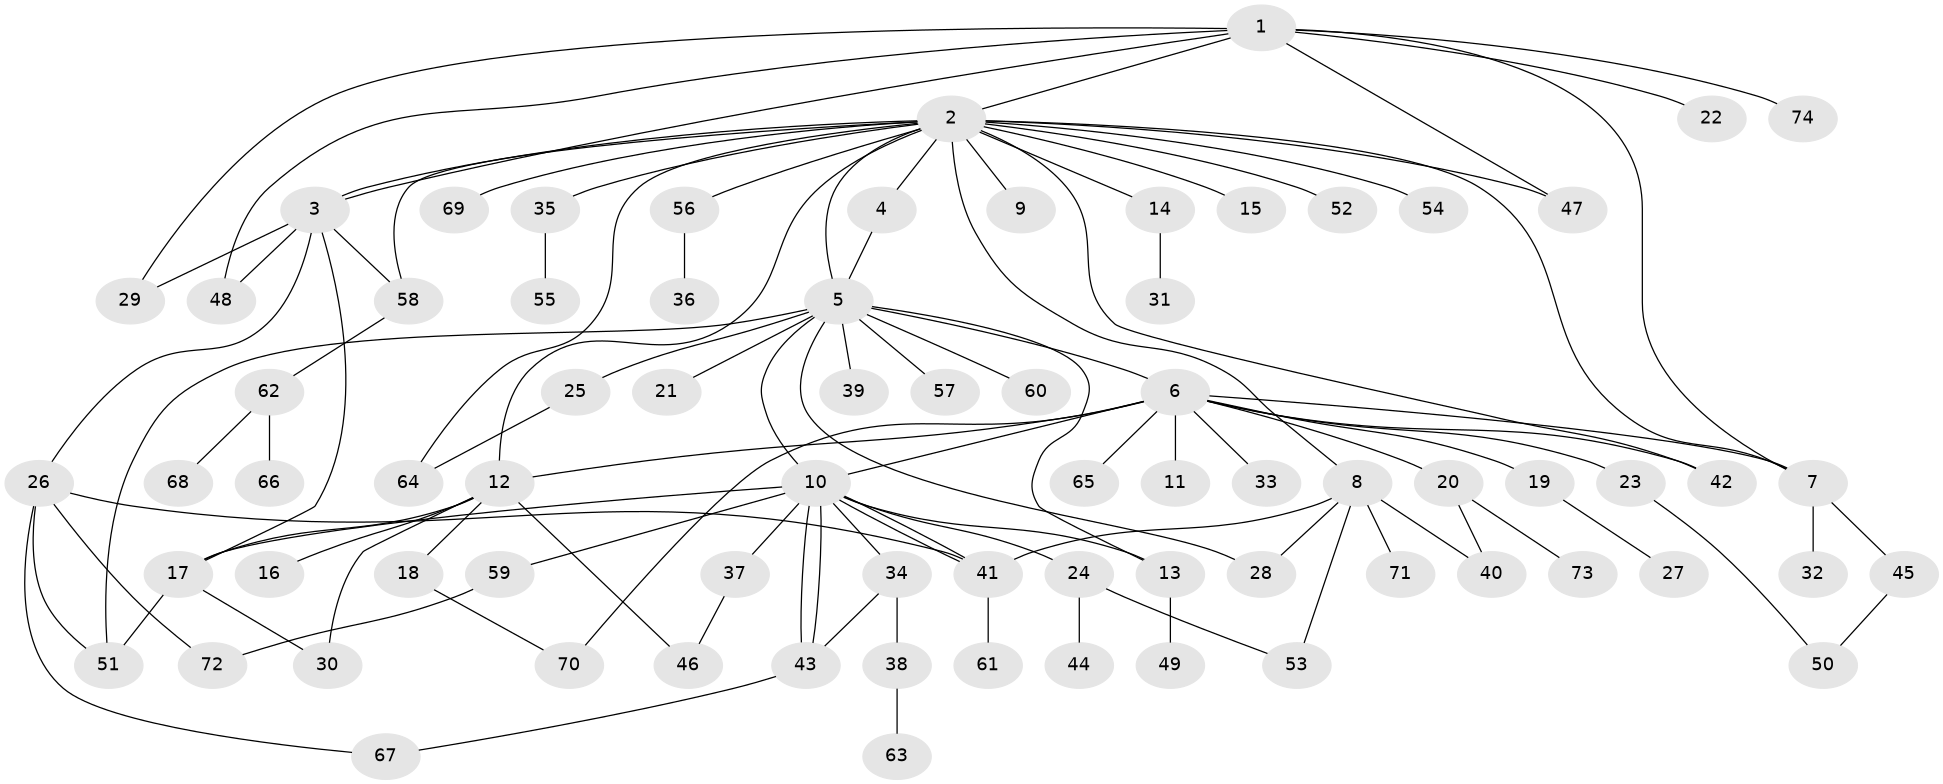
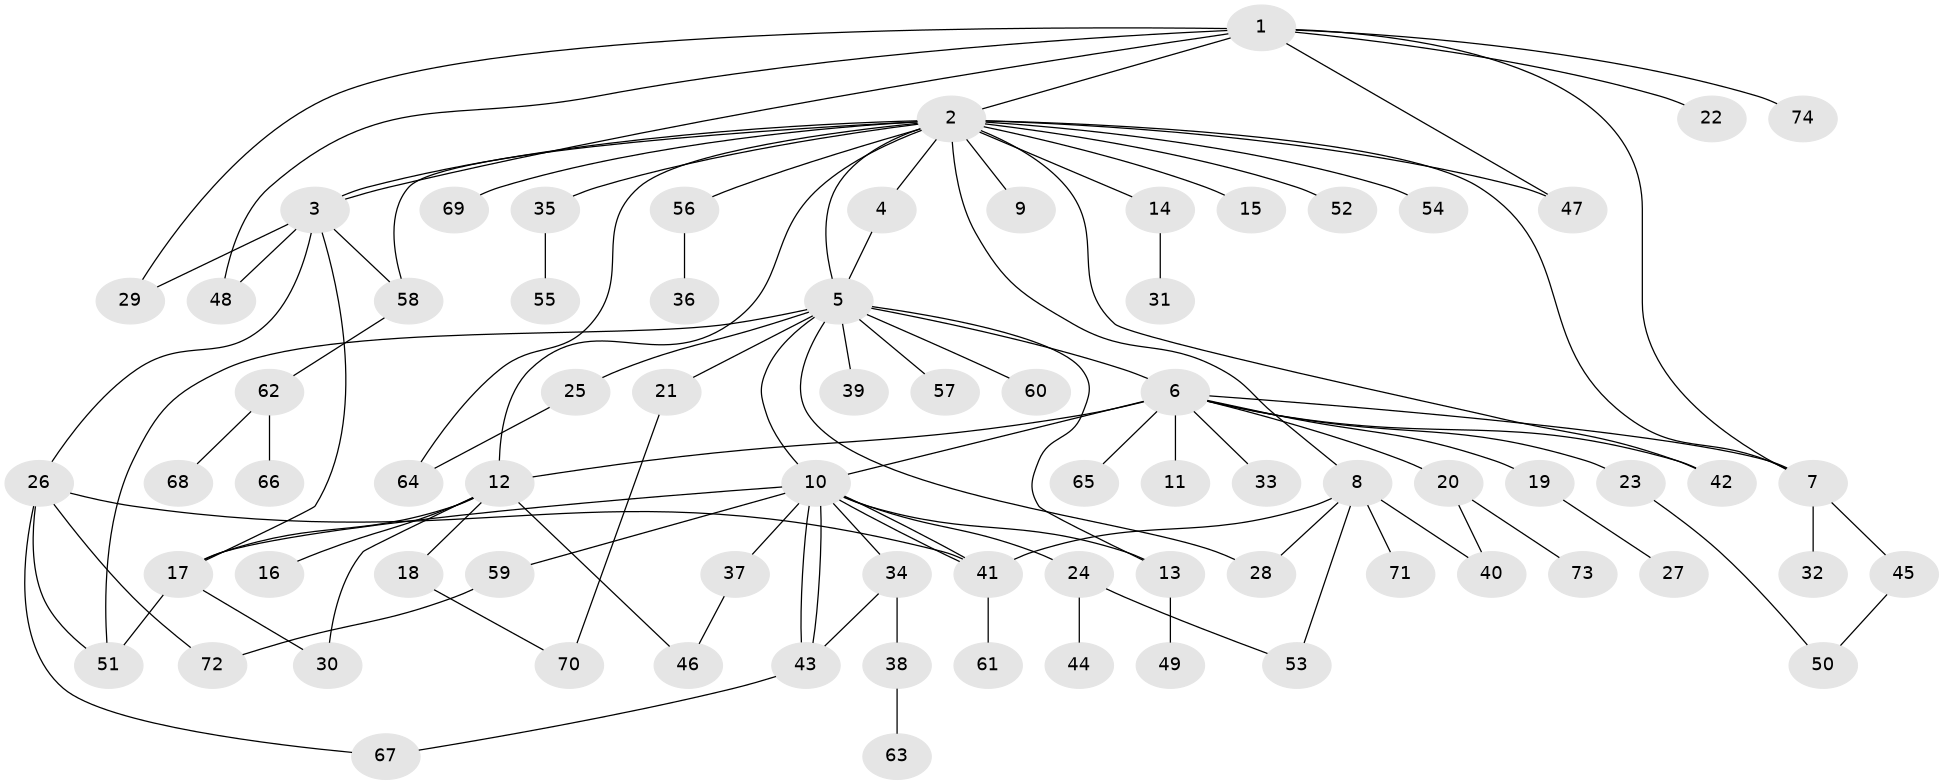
edge "6" -- "70": now "21" -- "70"
